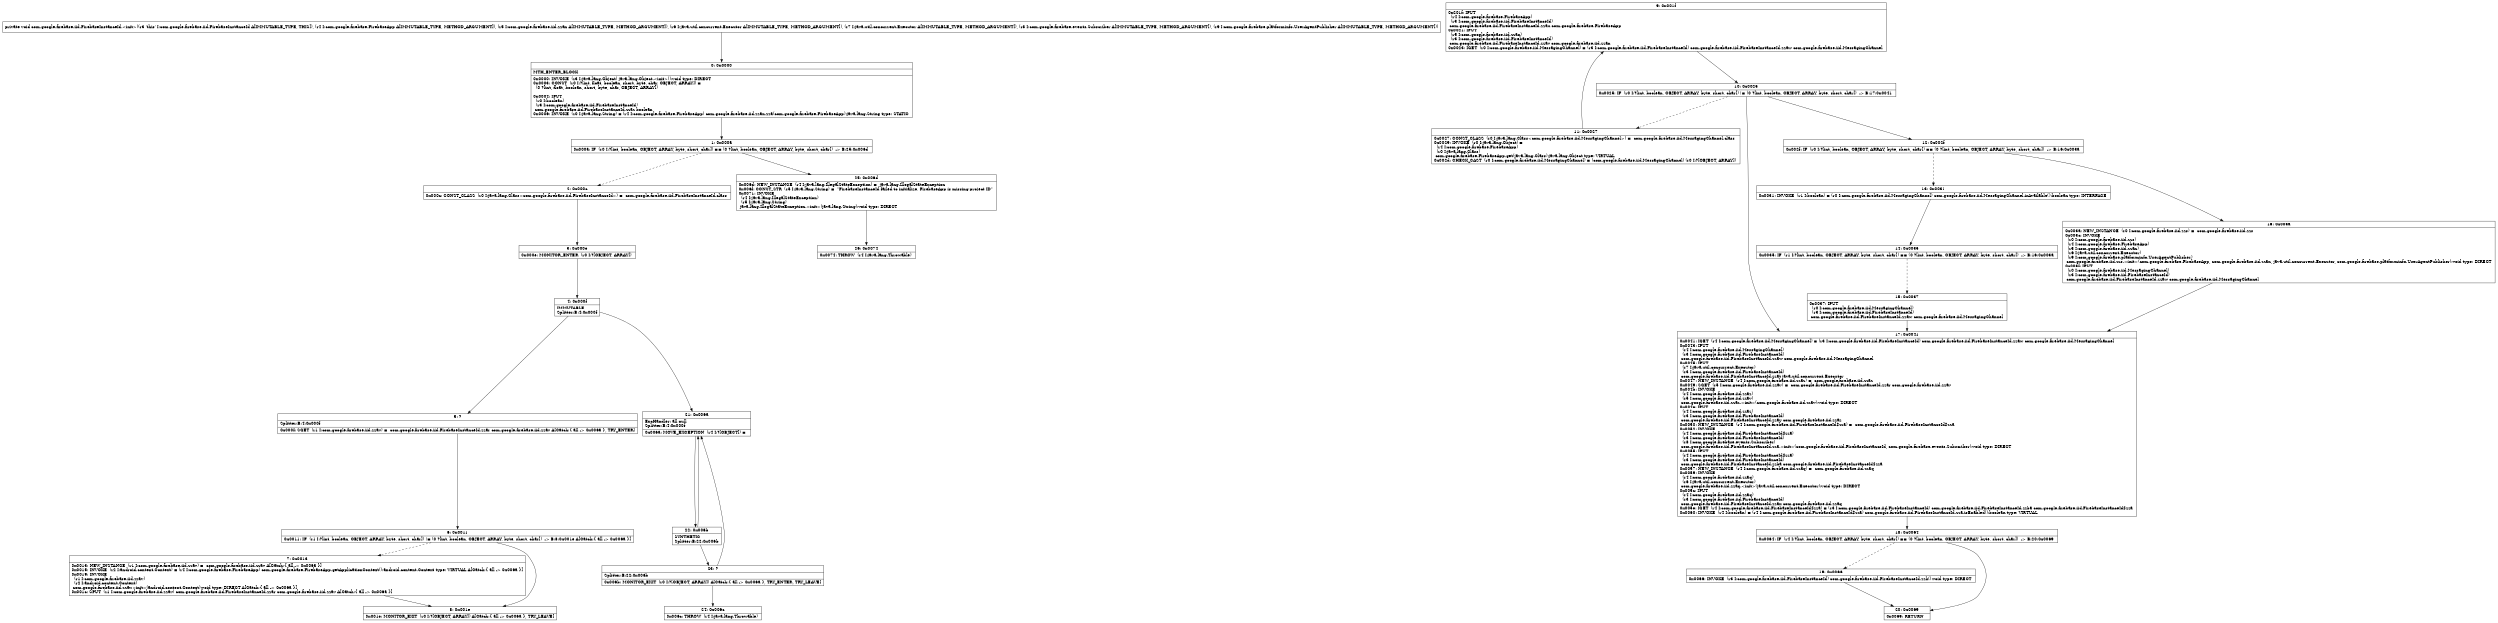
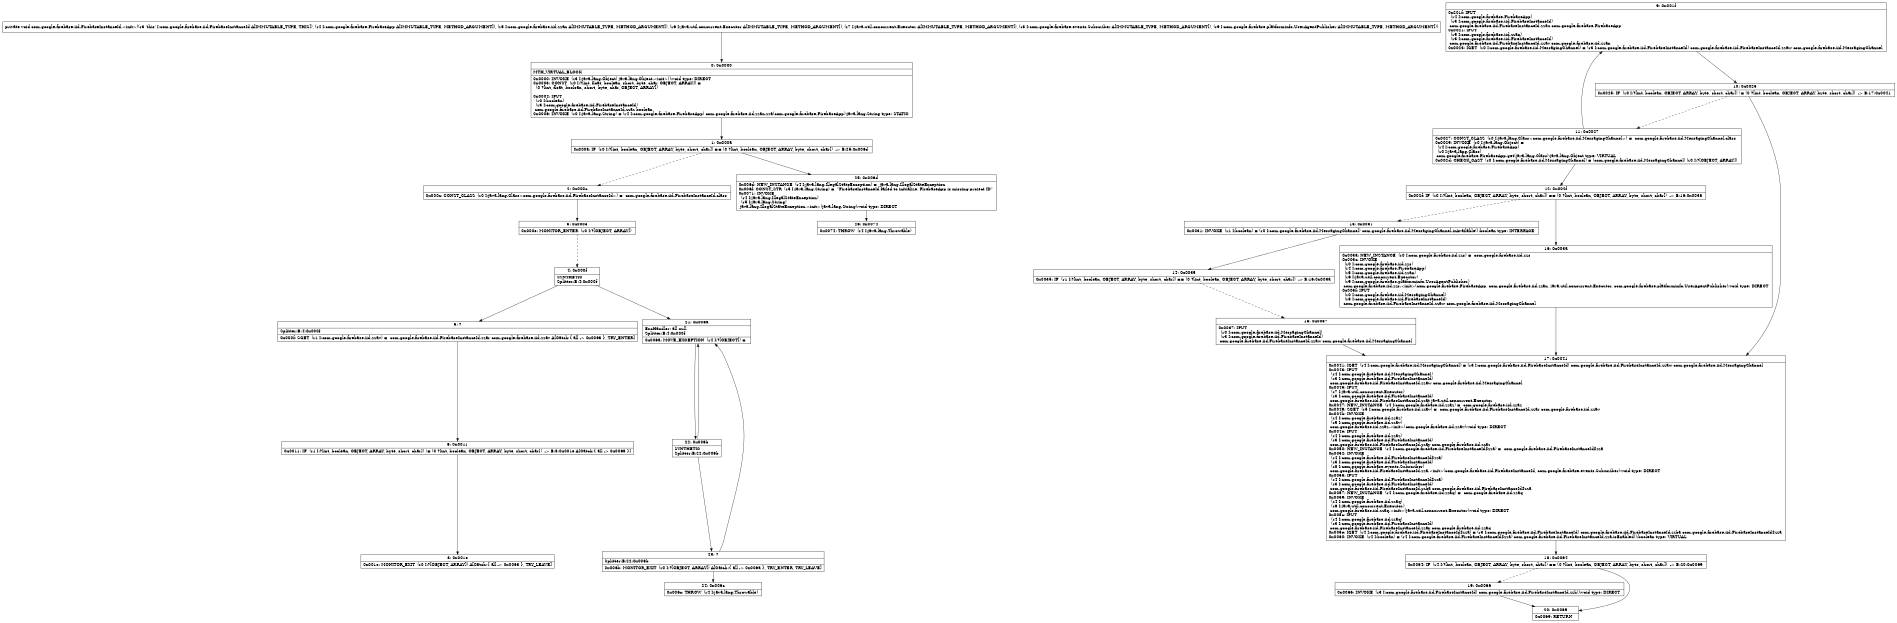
node "0: 0x0000": text "MTH_ENTER_BLOCK" -> "MTH_VIRTUAL_BLOCK"
edge "10: 0x0025" -> "12: 0x002f": now "11: 0x0027" -> "12: 0x002f"
edge "3: 0x000e" -> "4: 0x000f": style solid -> dashed
node "4: 0x000f": text "IMMUTABLE" -> "SYNTHETIC"
node "7: 0x0013": removed
